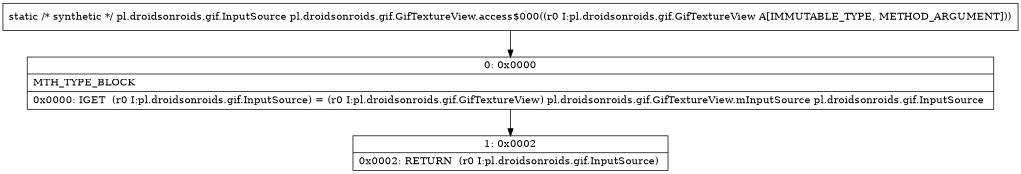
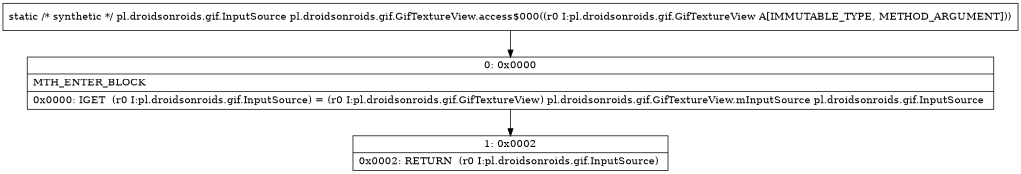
node "0: 0x0000": text "MTH_TYPE_BLOCK" -> "MTH_ENTER_BLOCK"
